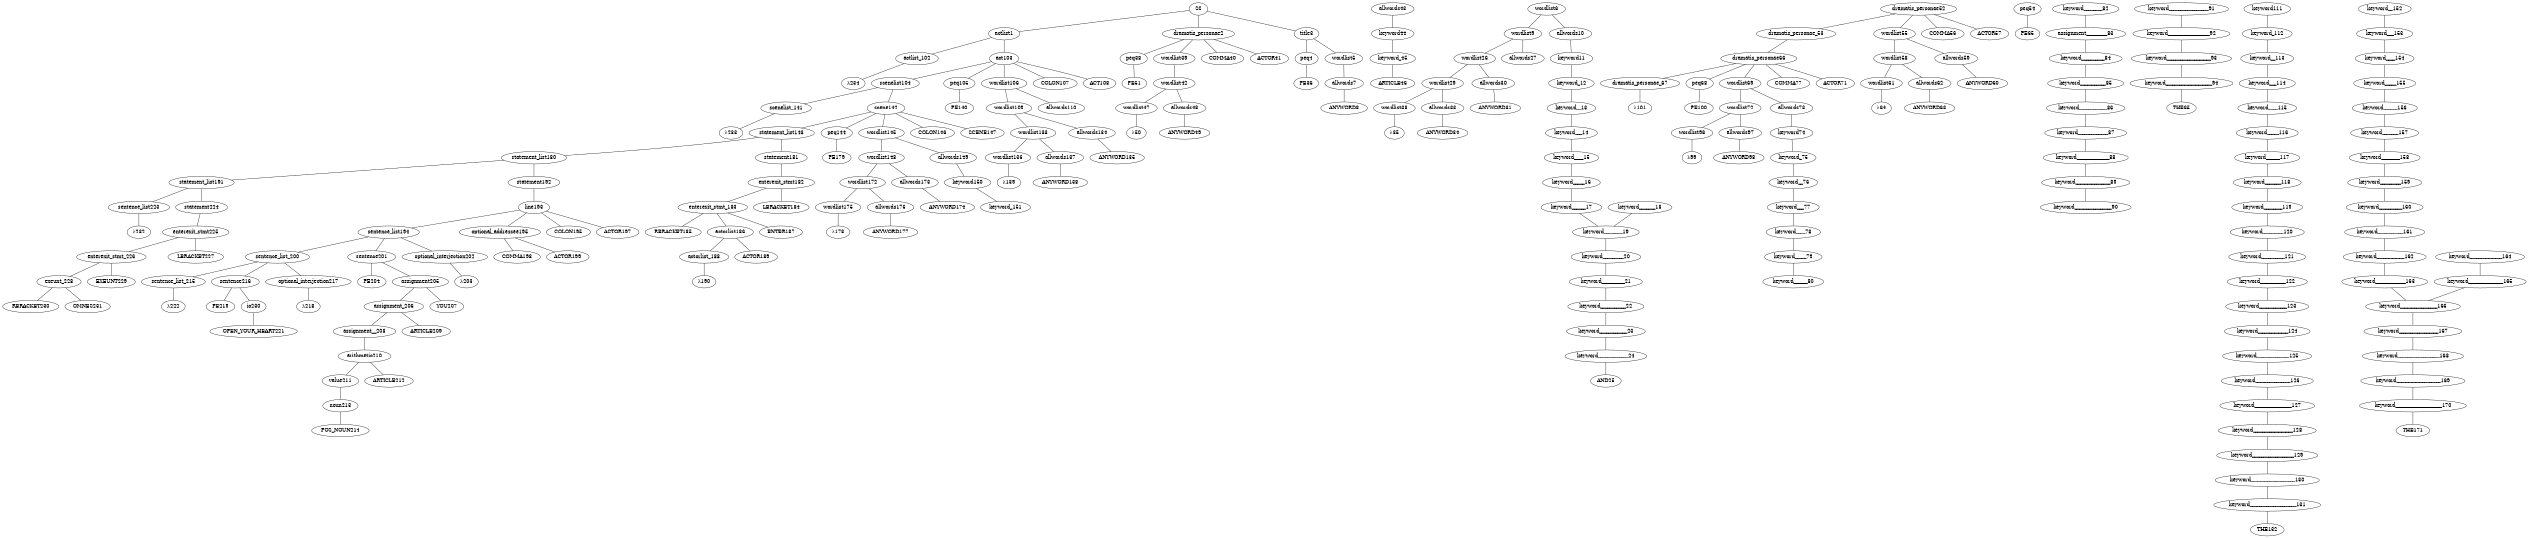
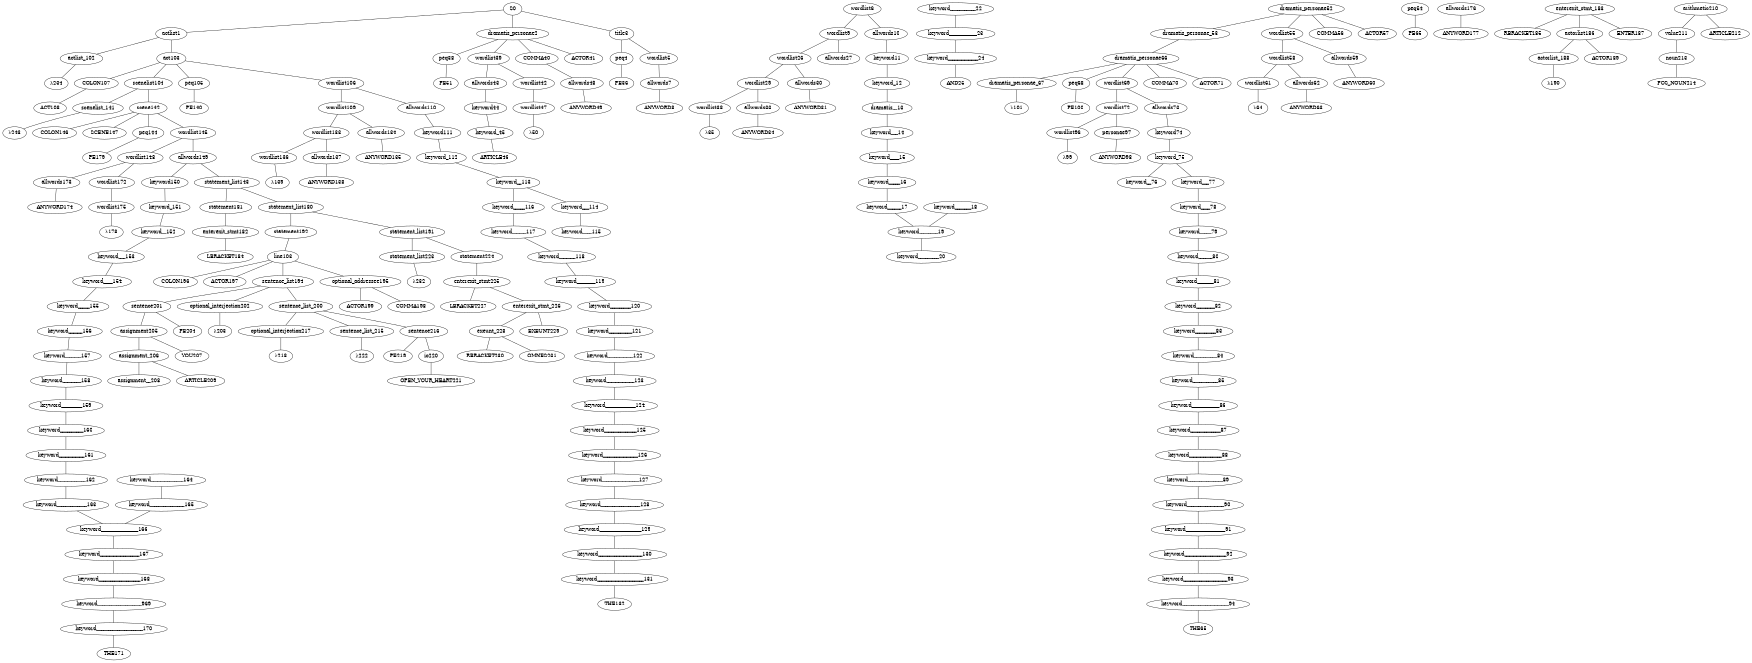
node "assignment_________83": label "assignment_________83" -> "keyword_________83"
edge "act103" -- "ACT108": now "COLON107" -- "ACT108"
edge "wordlist39" -- "allwords43": added
node "COMMA77": label "COMMA77" -> "COMMA70"
edge "wordlist42" -- "allwords48": now "COMMA40" -- "allwords48"
node "keyword__13": label "keyword__13" -> "dramatis__13"
edge "scene142" -- "statement_list143": now "allwords149" -- "statement_list143"
edge "allwords110" -- "keyword111": added
edge "keyword____115" -- "keyword_____116": now "keyword__113" -- "keyword_____116"
node "λ233": label "λ233" -> "λ243"
node "allwords97": label "allwords97" -> "personae97"
edge "enterexit_stmt182" -- "enterexit_stmt_183": removed
edge "wordlist172" -- "allwords176": removed
edge "keyword__76" -- "keyword___77": now "keyword_75" -- "keyword___77"
node "sentence_list223": label "sentence_list223" -> "statement_list223"
node "line193": label "line193" -> "line103"
edge "keyword_151" -- "keyword__152": added
node "COLON195": label "COLON195" -> "COLON196"
node "keyword_______81": added
node "keyword__________21": removed
node "io230": label "io230" -> "io220"
edge "assignment__208" -- "arithmetic210": removed
node "keyword___________________169": label "keyword___________________169" -> "keyword___________________969"
edge "keyword________________90" -- "keyword_________________91": added
